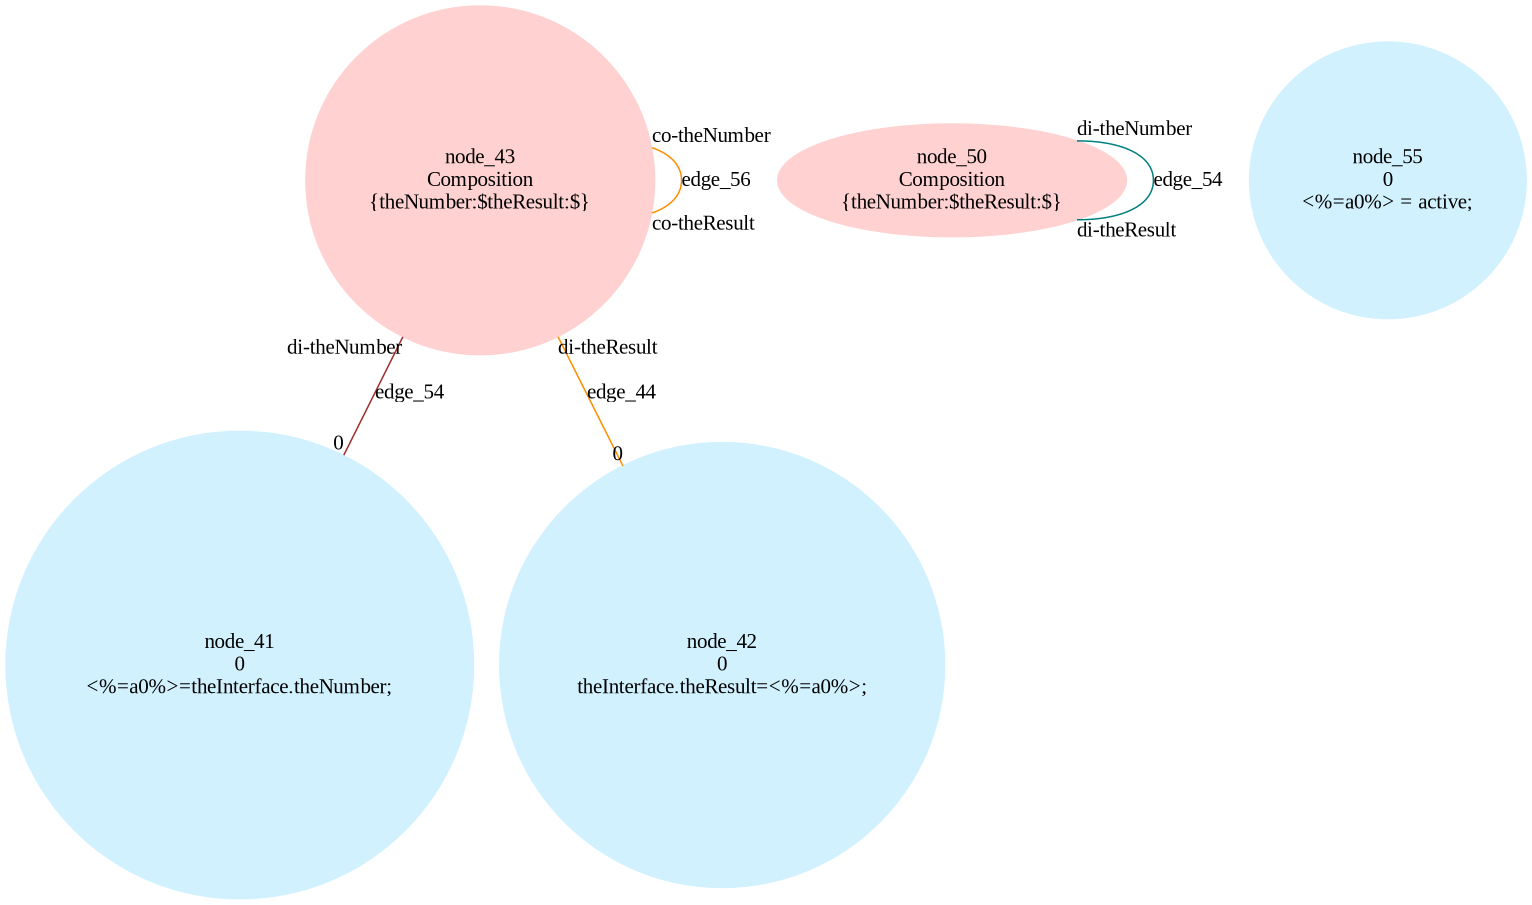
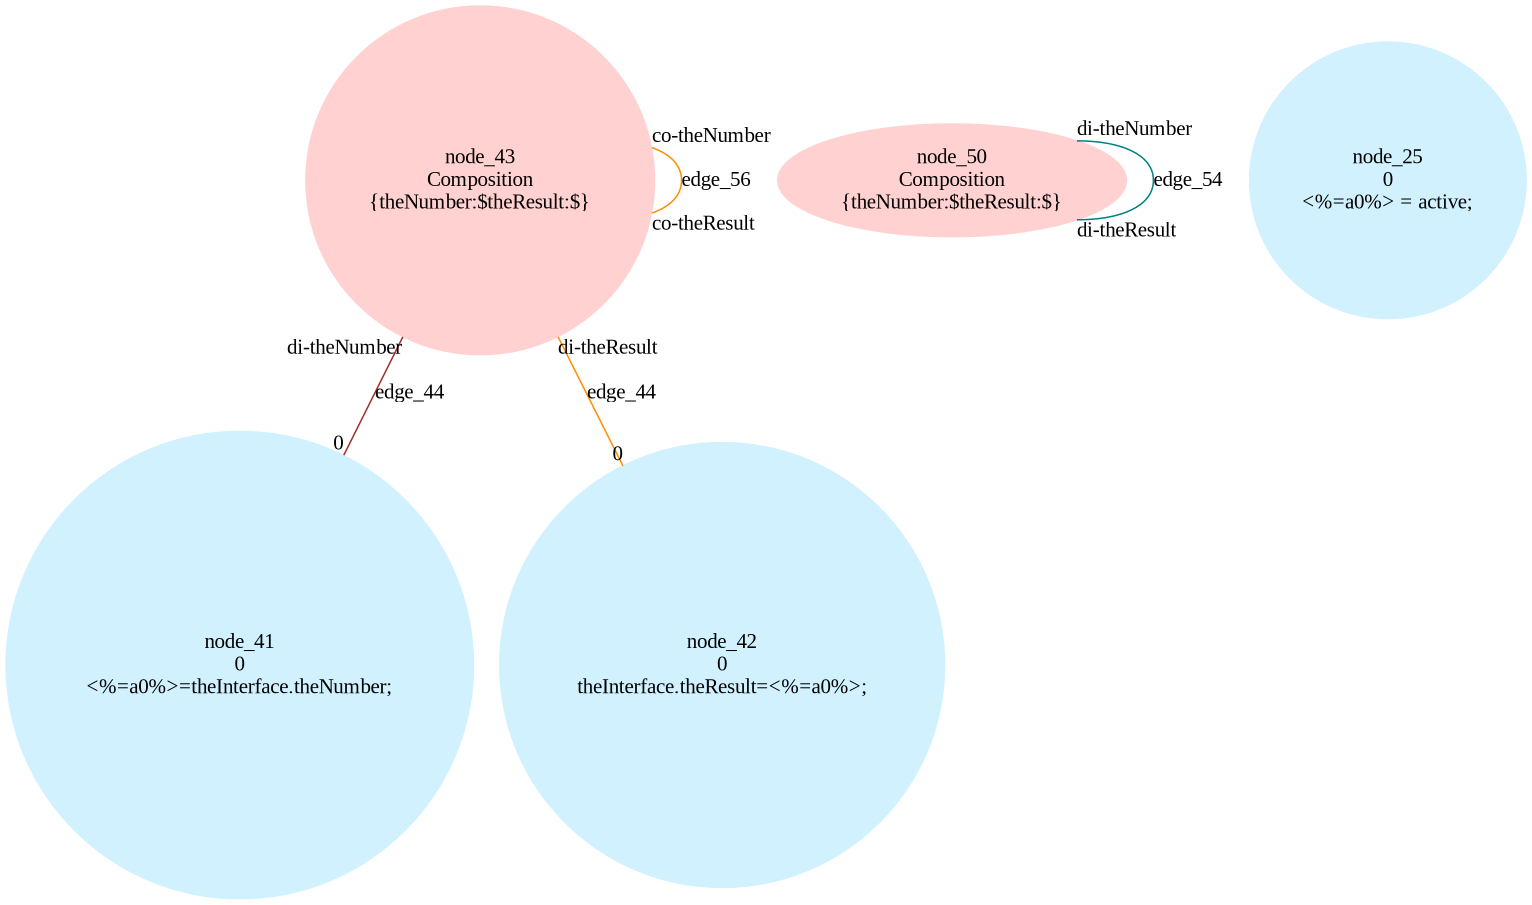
node "node_55 0 <%=a0%> = active;": label "node_55 0 <%=a0%> = active;" -> "node_25 0 <%=a0%> = active;"
edge "node_43 Composition {theNumber:$theResult:$}" -- "node_41 0 <%=a0%>=theInterface.theNumber;": label "edge_54" -> "edge_44"
